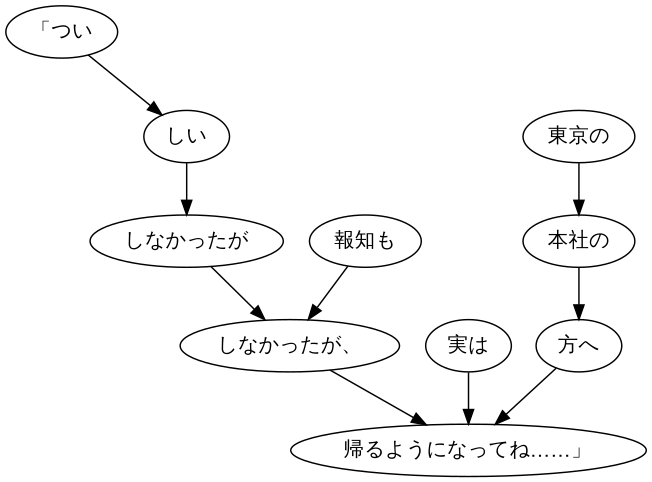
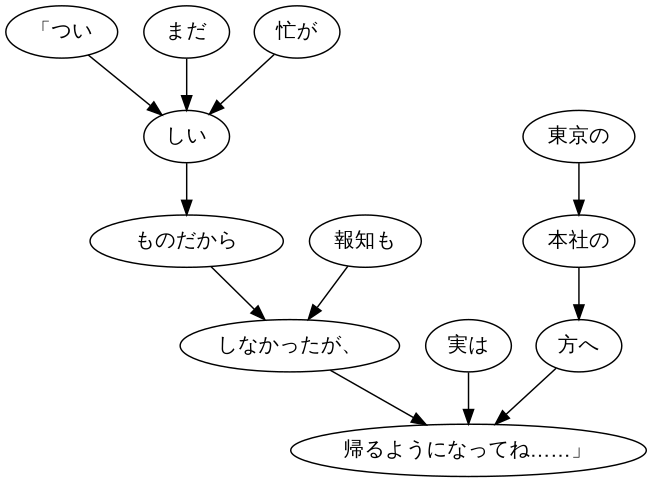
node "まだ": added
node "忙が": added
node "しなかったが": label "しなかったが" -> "ものだから"
